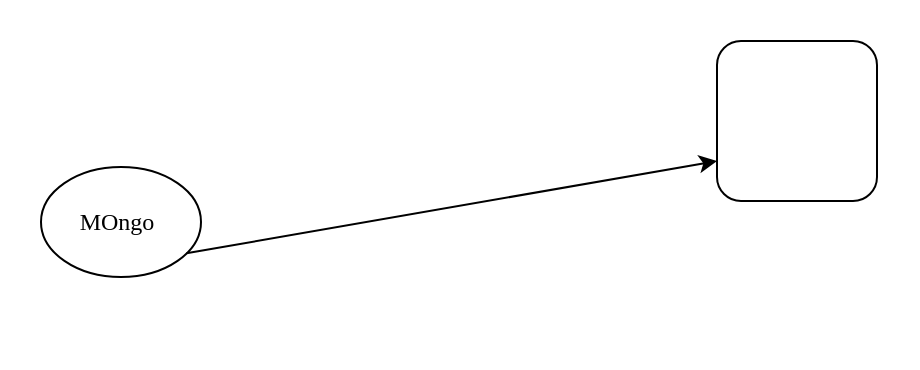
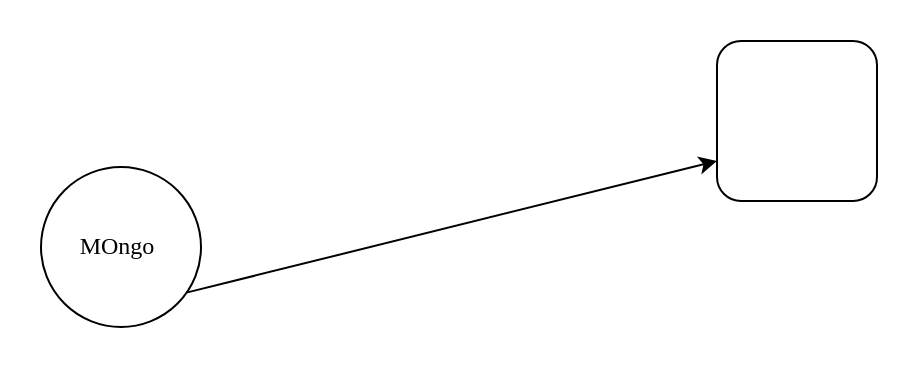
node "MOngo": size 160x110 -> 160x160
